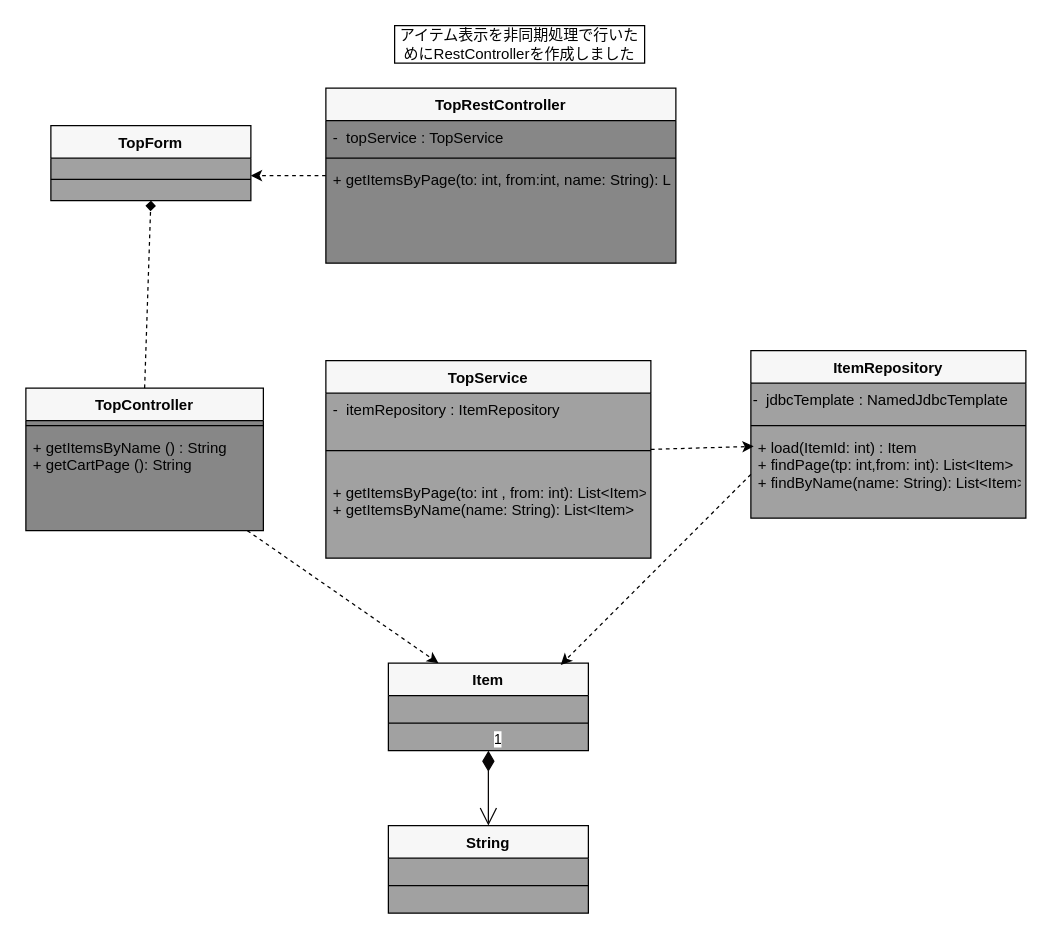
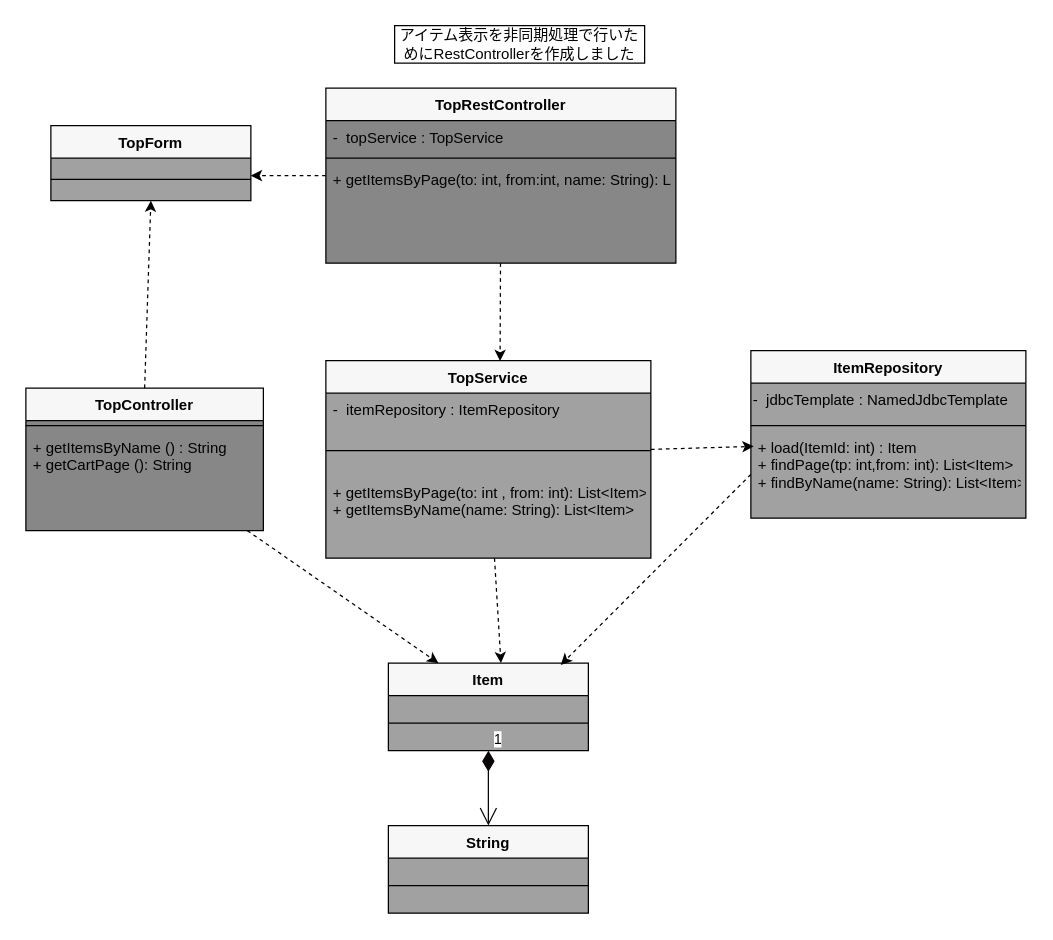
edge "TopController" -> "TopForm": arrowhead diamond -> classic
edge "TopRestController" -> "TopService": added
edge "TopService" -> "Item": added
